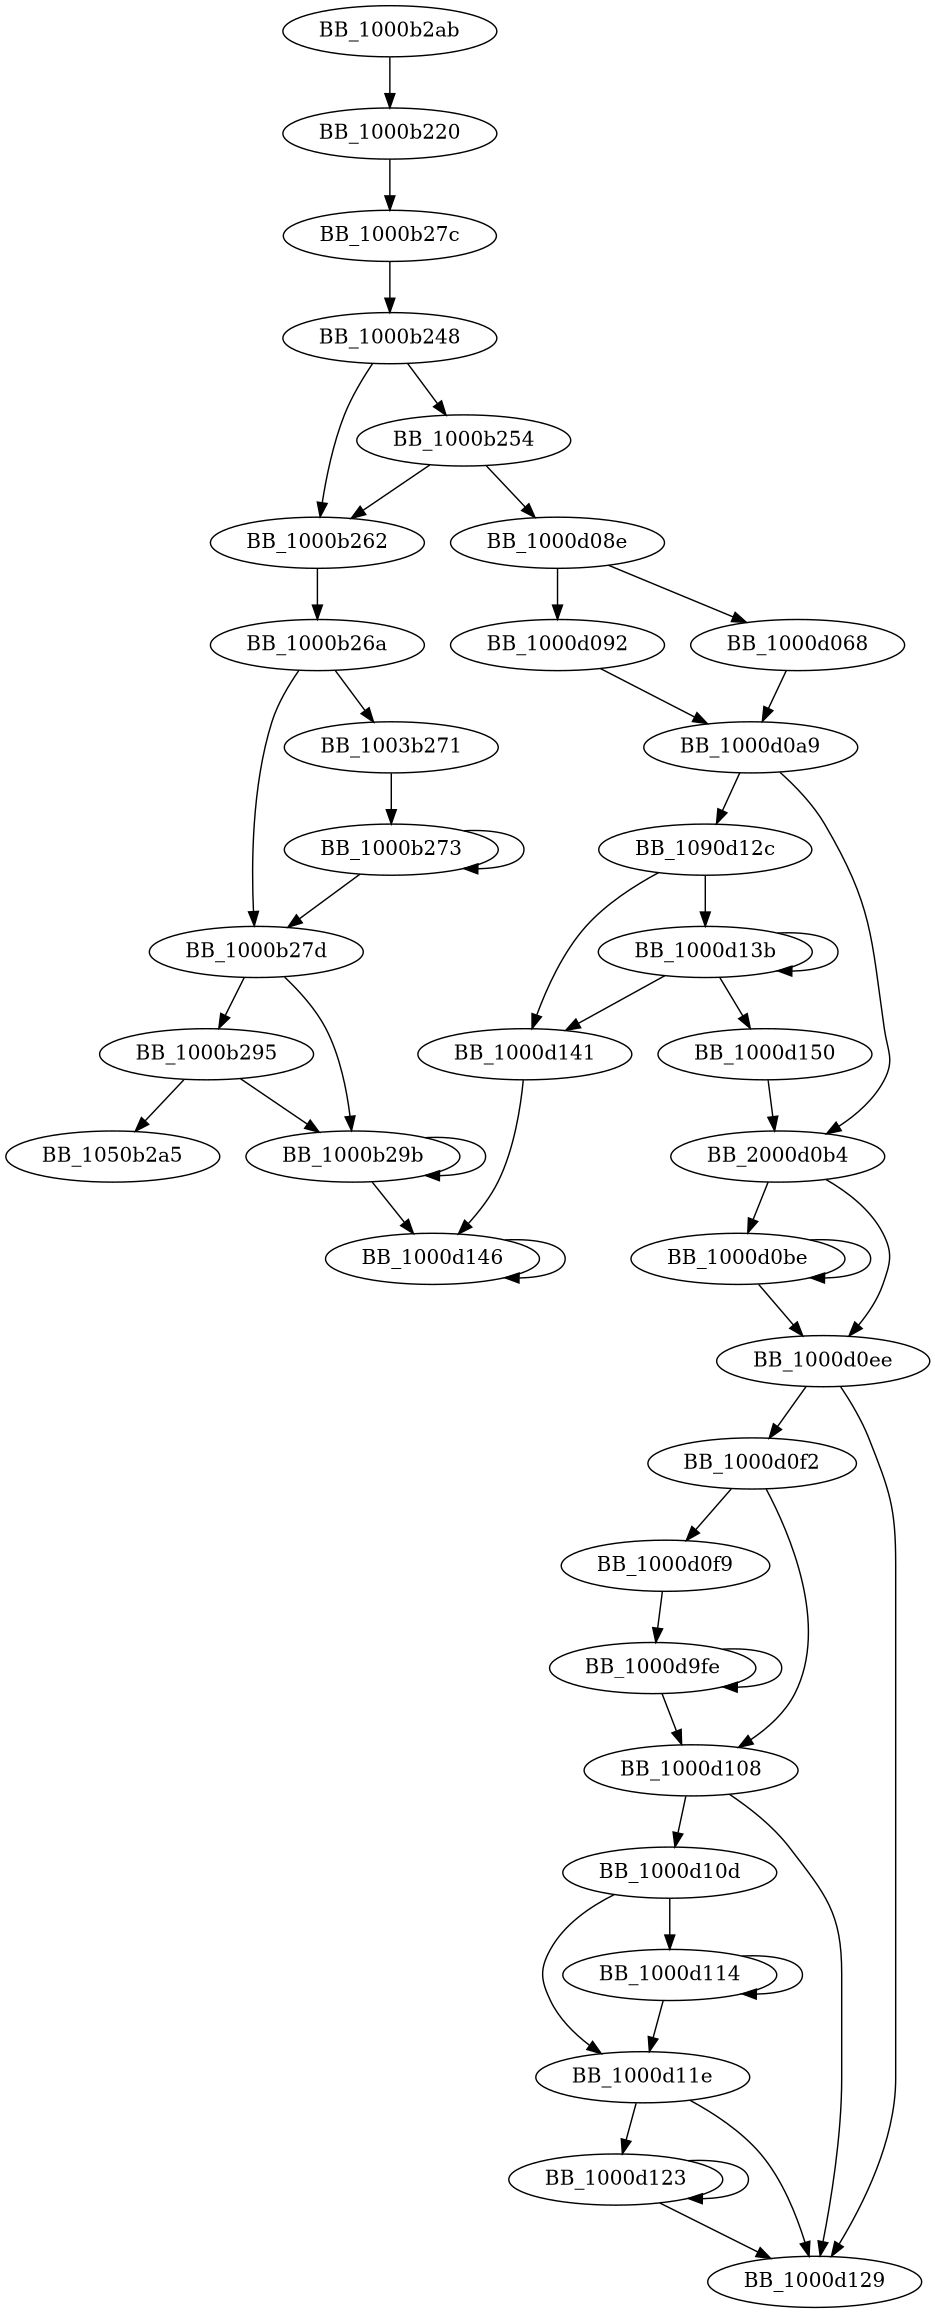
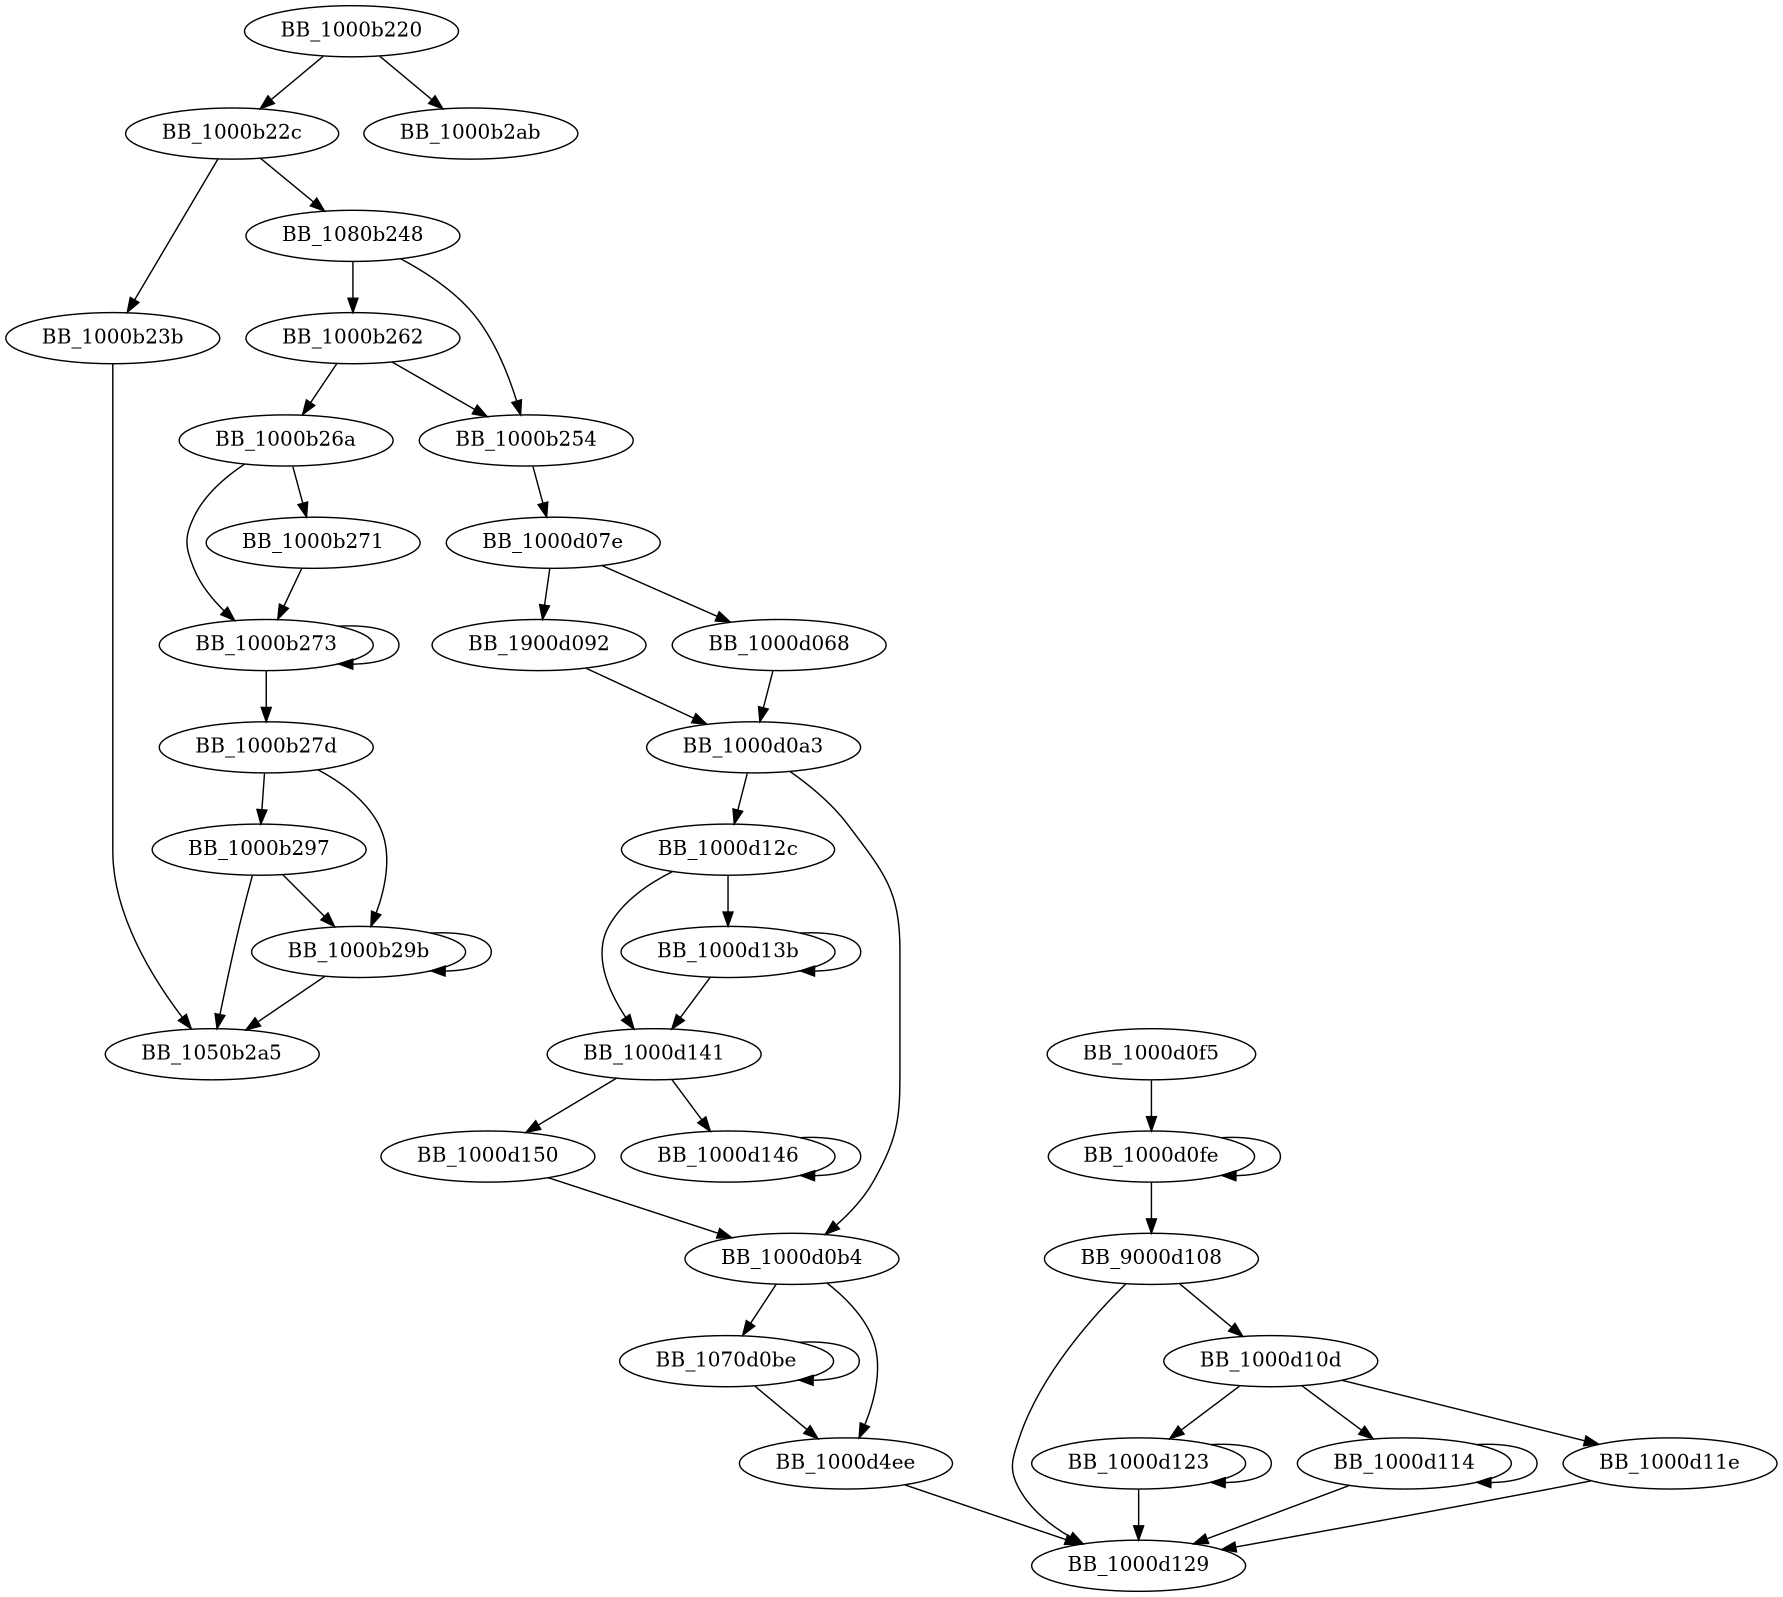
edge "BB_1000b2ab" -> "BB_1000b220": reversed
node "BB_1000b27c": label "BB_1000b27c" -> "BB_1000b22c"
node "BB_1000b23b": added
node "BB_1000b248": label "BB_1000b248" -> "BB_1080b248"
edge "BB_1000b254" -> "BB_1000b262": reversed
node "BB_1000d08e": label "BB_1000d08e" -> "BB_1000d07e"
node "BB_1000d092": label "BB_1000d092" -> "BB_1900d092"
node "BB_1003b271": label "BB_1003b271" -> "BB_1000b271"
node "BB_1000d0a9": label "BB_1000d0a9" -> "BB_1000d0a3"
edge "BB_1000b26a" -> "BB_1000b27d": now "BB_1000b26a" -> "BB_1000b273"
node "BB_1090d12c": label "BB_1090d12c" -> "BB_1000d12c"
edge "BB_1000d13b" -> "BB_1000d150": now "BB_1000d141" -> "BB_1000d150"
node "BB_1000b295": label "BB_1000b295" -> "BB_1000b297"
node "BB_2000d0b4": label "BB_2000d0b4" -> "BB_1000d0b4"
edge "BB_1000b29b" -> "BB_1000d146": now "BB_1000b29b" -> "BB_1050b2a5"
node "BB_1000d0be": label "BB_1000d0be" -> "BB_1070d0be"
node "BB_1000d0ee": label "BB_1000d0ee" -> "BB_1000d4ee"
node "BB_1000d0f2": removed
node "BB_1000d0f9": label "BB_1000d0f9" -> "BB_1000d0f5"
node "BB_1000d9fe": label "BB_1000d9fe" -> "BB_1000d0fe"
node "BB_1000d108": label "BB_1000d108" -> "BB_9000d108"
edge "BB_1000d114" -> "BB_1000d11e": now "BB_1000d114" -> "BB_1000d129"
edge "BB_1000d11e" -> "BB_1000d123": now "BB_1000d10d" -> "BB_1000d123"
